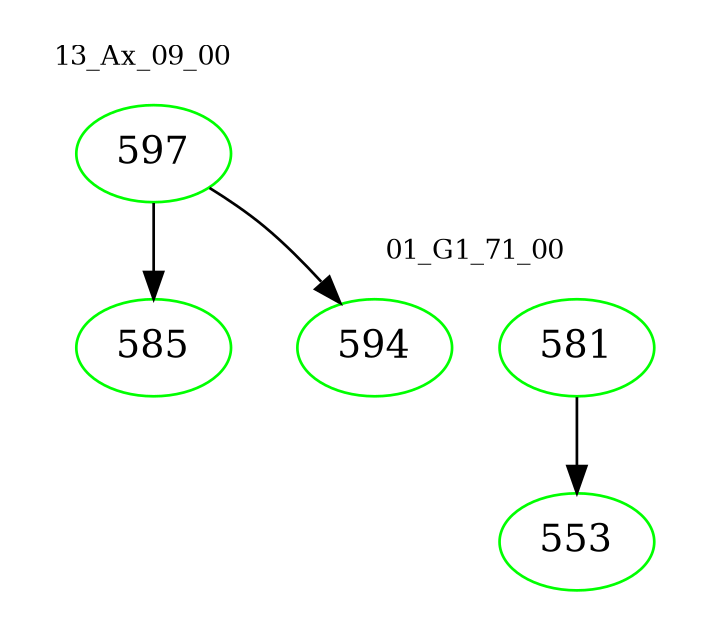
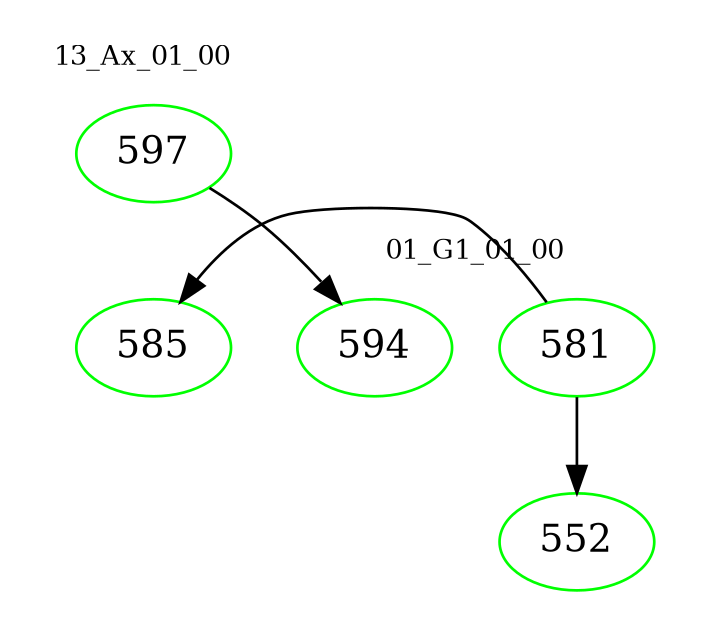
cluster "13_Ax_09_00": label "13_Ax_09_00" -> "13_Ax_01_00"
edge "597" -> "585": now "581" -> "585"
cluster "01_G1_71_00": label "01_G1_71_00" -> "01_G1_01_00"
node "553": label "553" -> "552"
